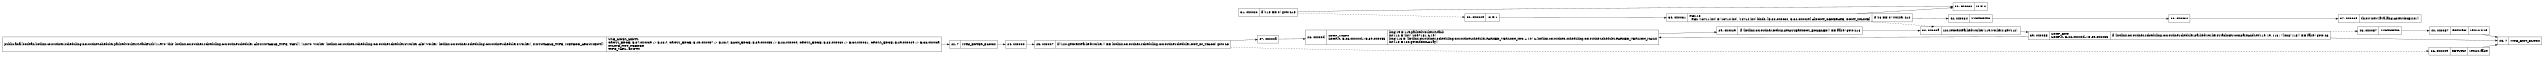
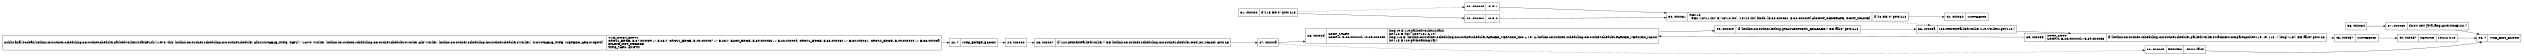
edge "34: 0x0031" -> "33: 0x0030": reversed
node "34: 0x0031": text "if (r3 == 0) worker L12" -> "if (r3 == 0) goto L12"
edge "42: 0x0034" -> "36: 0x0034": removed
node "39: 0x0055": text "LOOP_END" -> "LOOP_LOOP"
edge "39: 0x0055" -> "23: ?": now "37: 0x0039" -> "23: ?"
edge "25: 0x0007" -> "26: 0x0009": now "27: 0x000a" -> "26: 0x0009"
